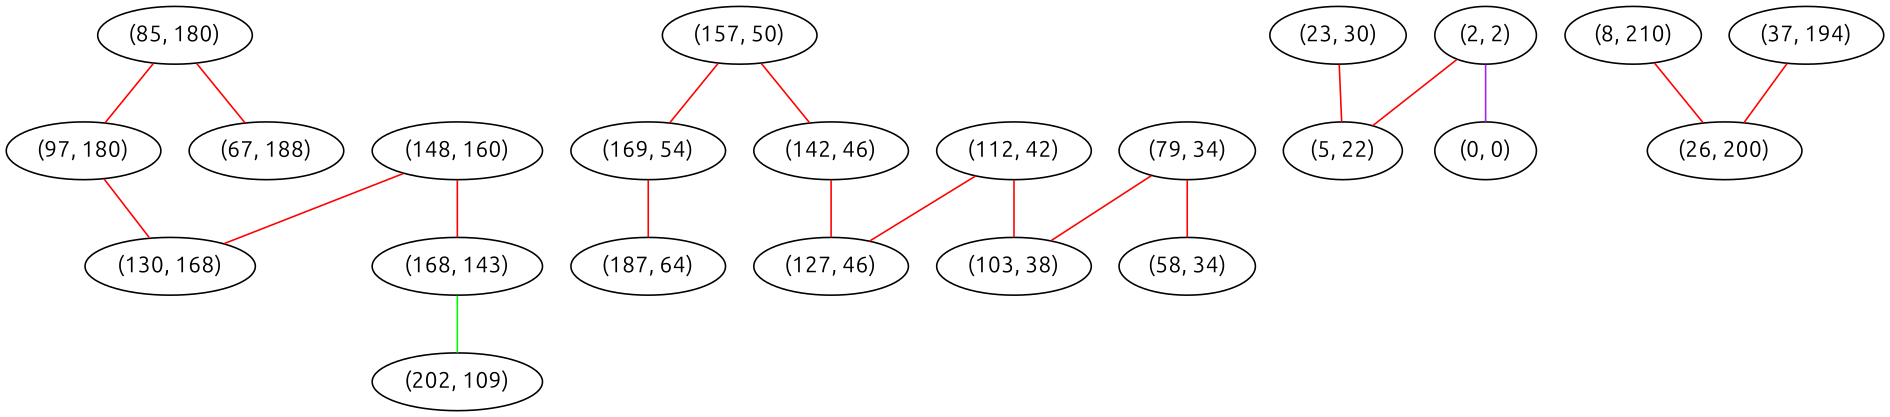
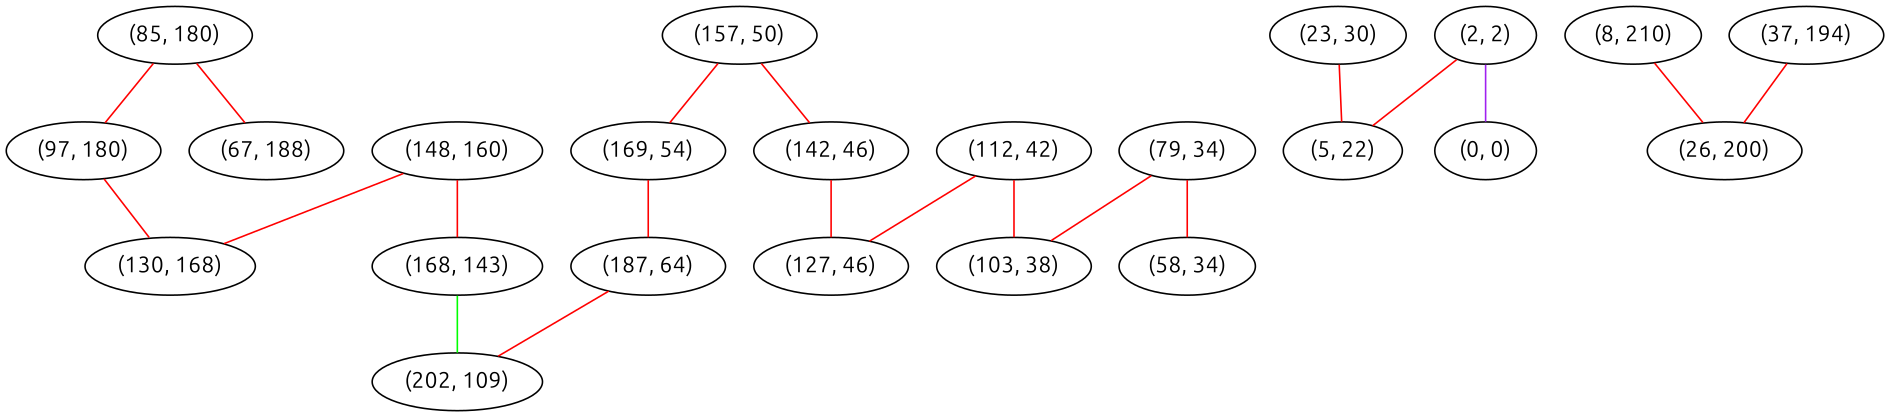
edge "(187, 64)" -- "(202, 109)": added
